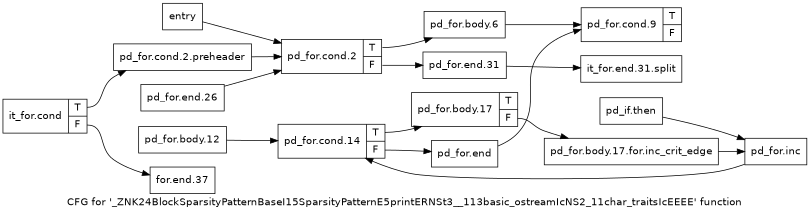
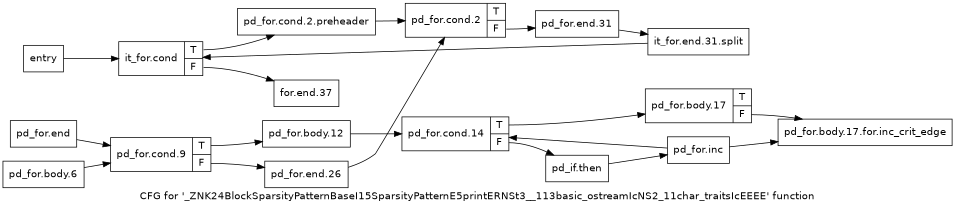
edge "entry" -> "pd_for.cond.2": now "entry" -> "it_for.cond"
edge "pd_for.cond.2" -> "pd_for.body.6": removed
edge "it_for.end.31.split" -> "it_for.cond": added
edge "pd_for.cond.9" -> "pd_for.body.12": added
edge "pd_for.cond.14" -> "pd_for.end": now "pd_for.cond.14" -> "pd_if.then"
edge "pd_for.body.17.for.inc_crit_edge" -> "pd_for.inc": reversed
edge "pd_for.cond.9" -> "pd_for.end.26": added
